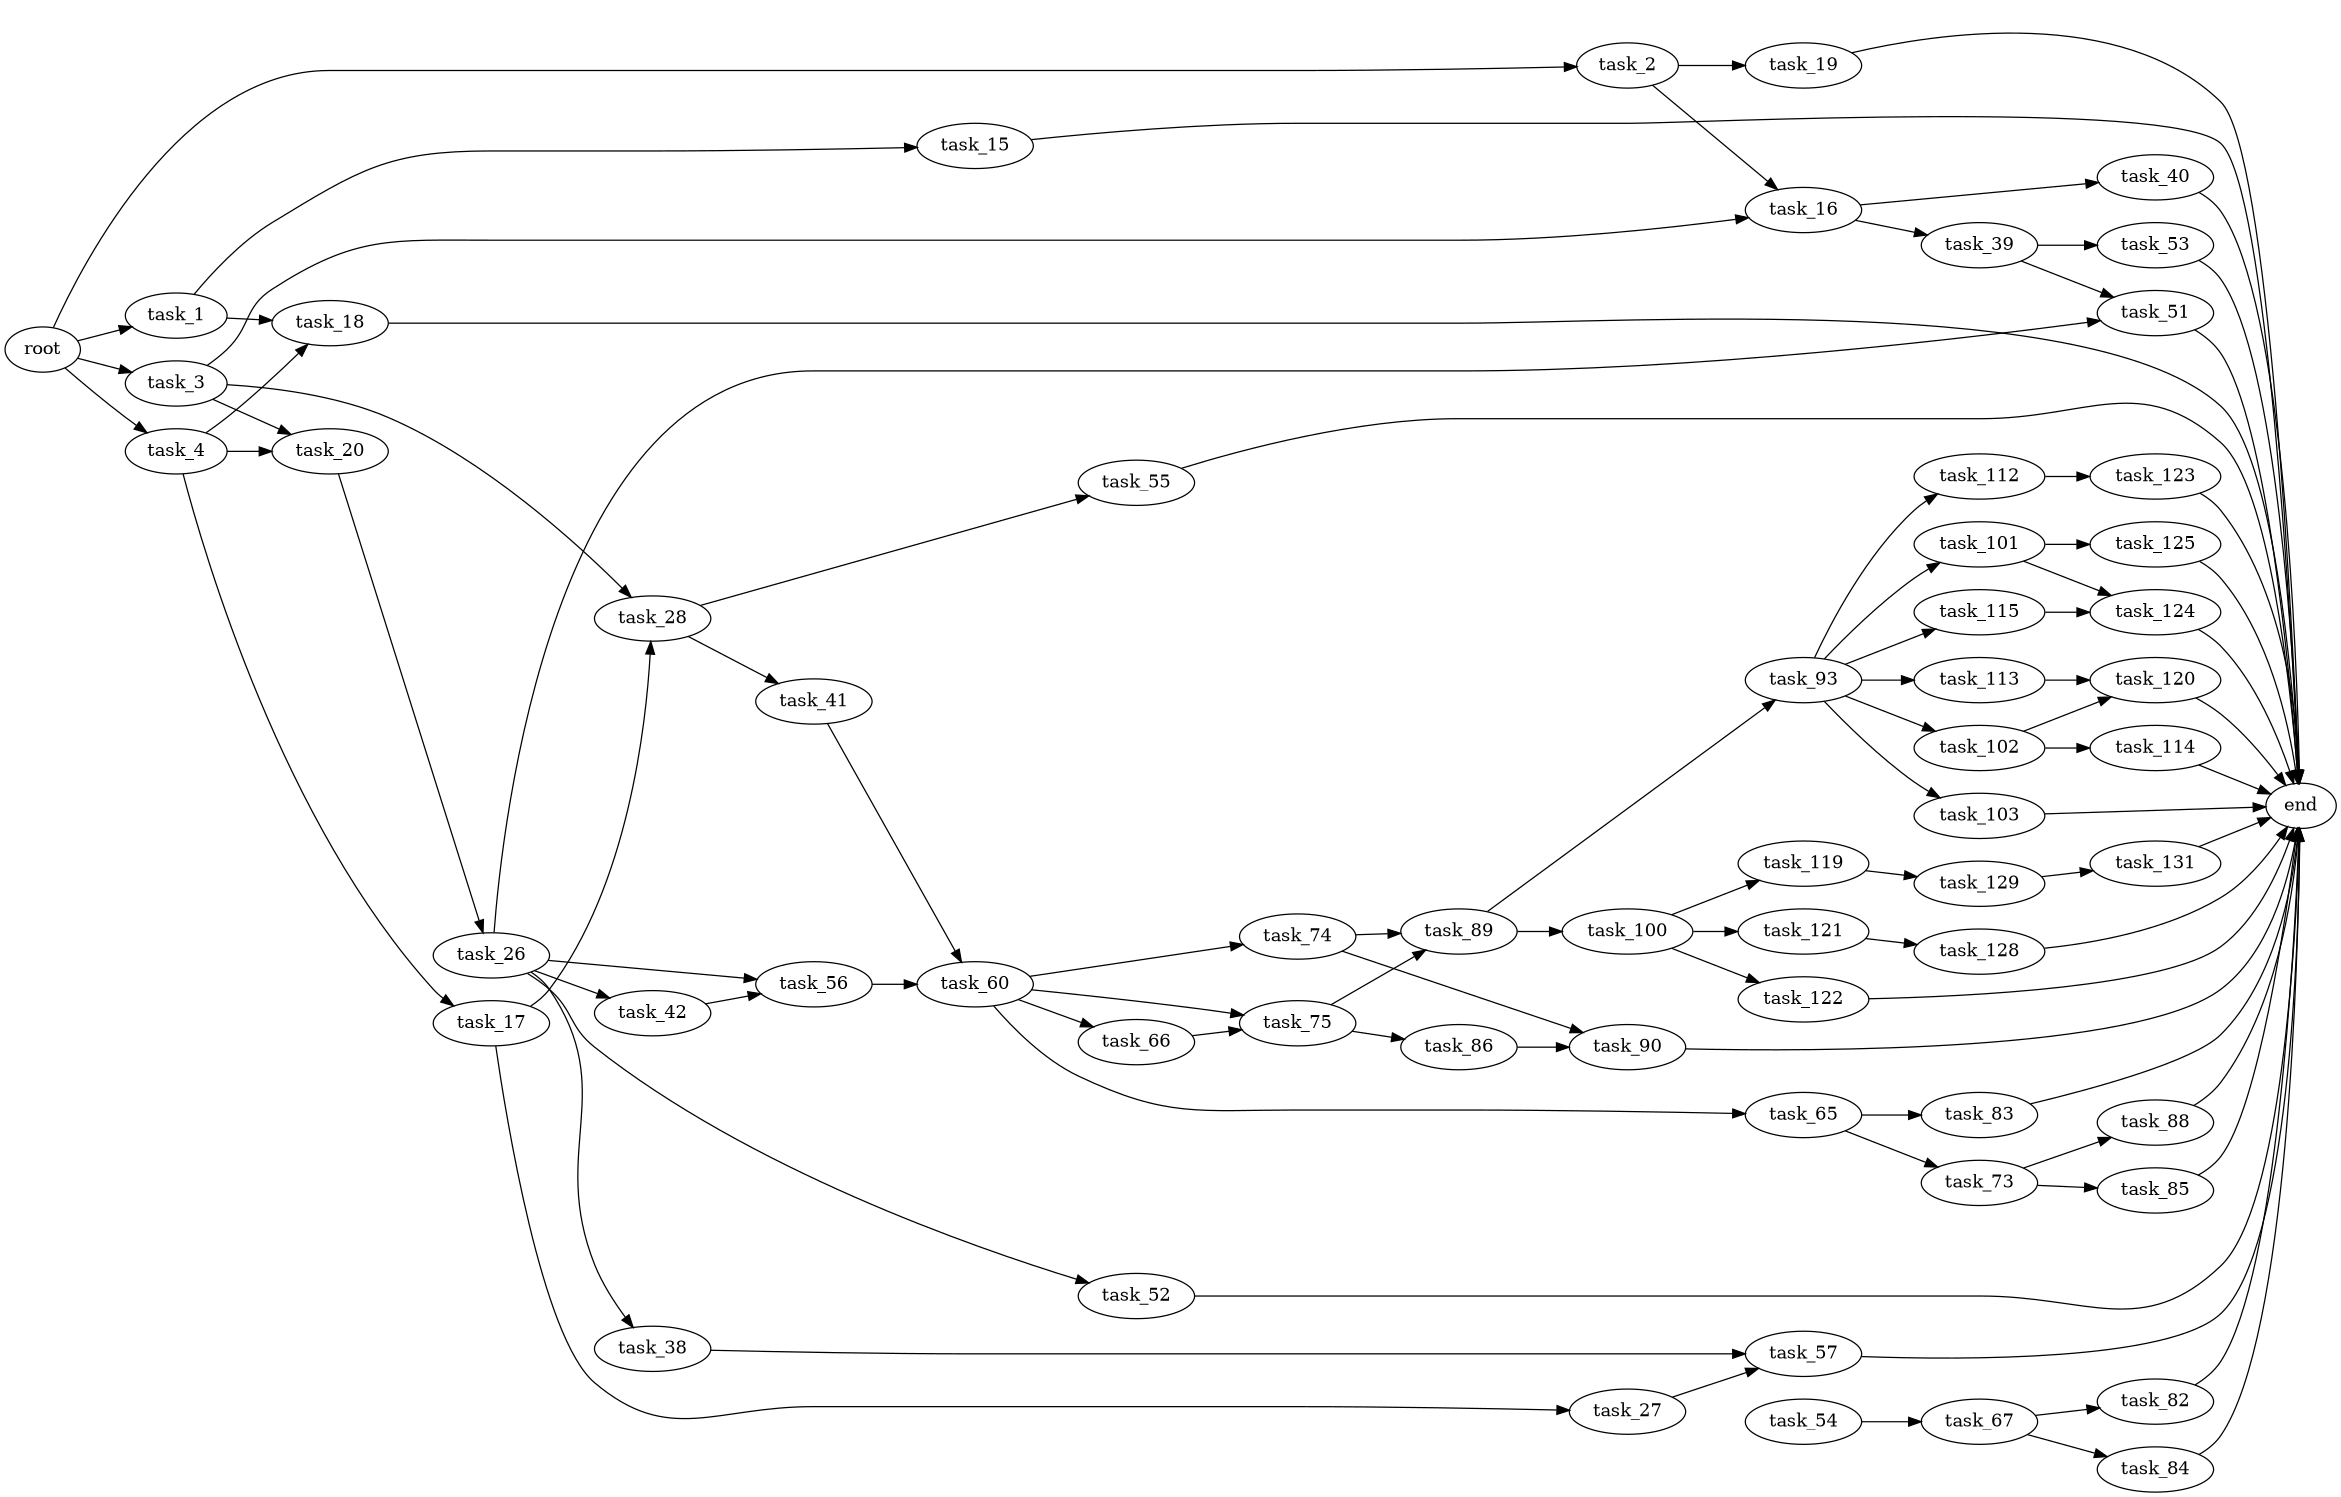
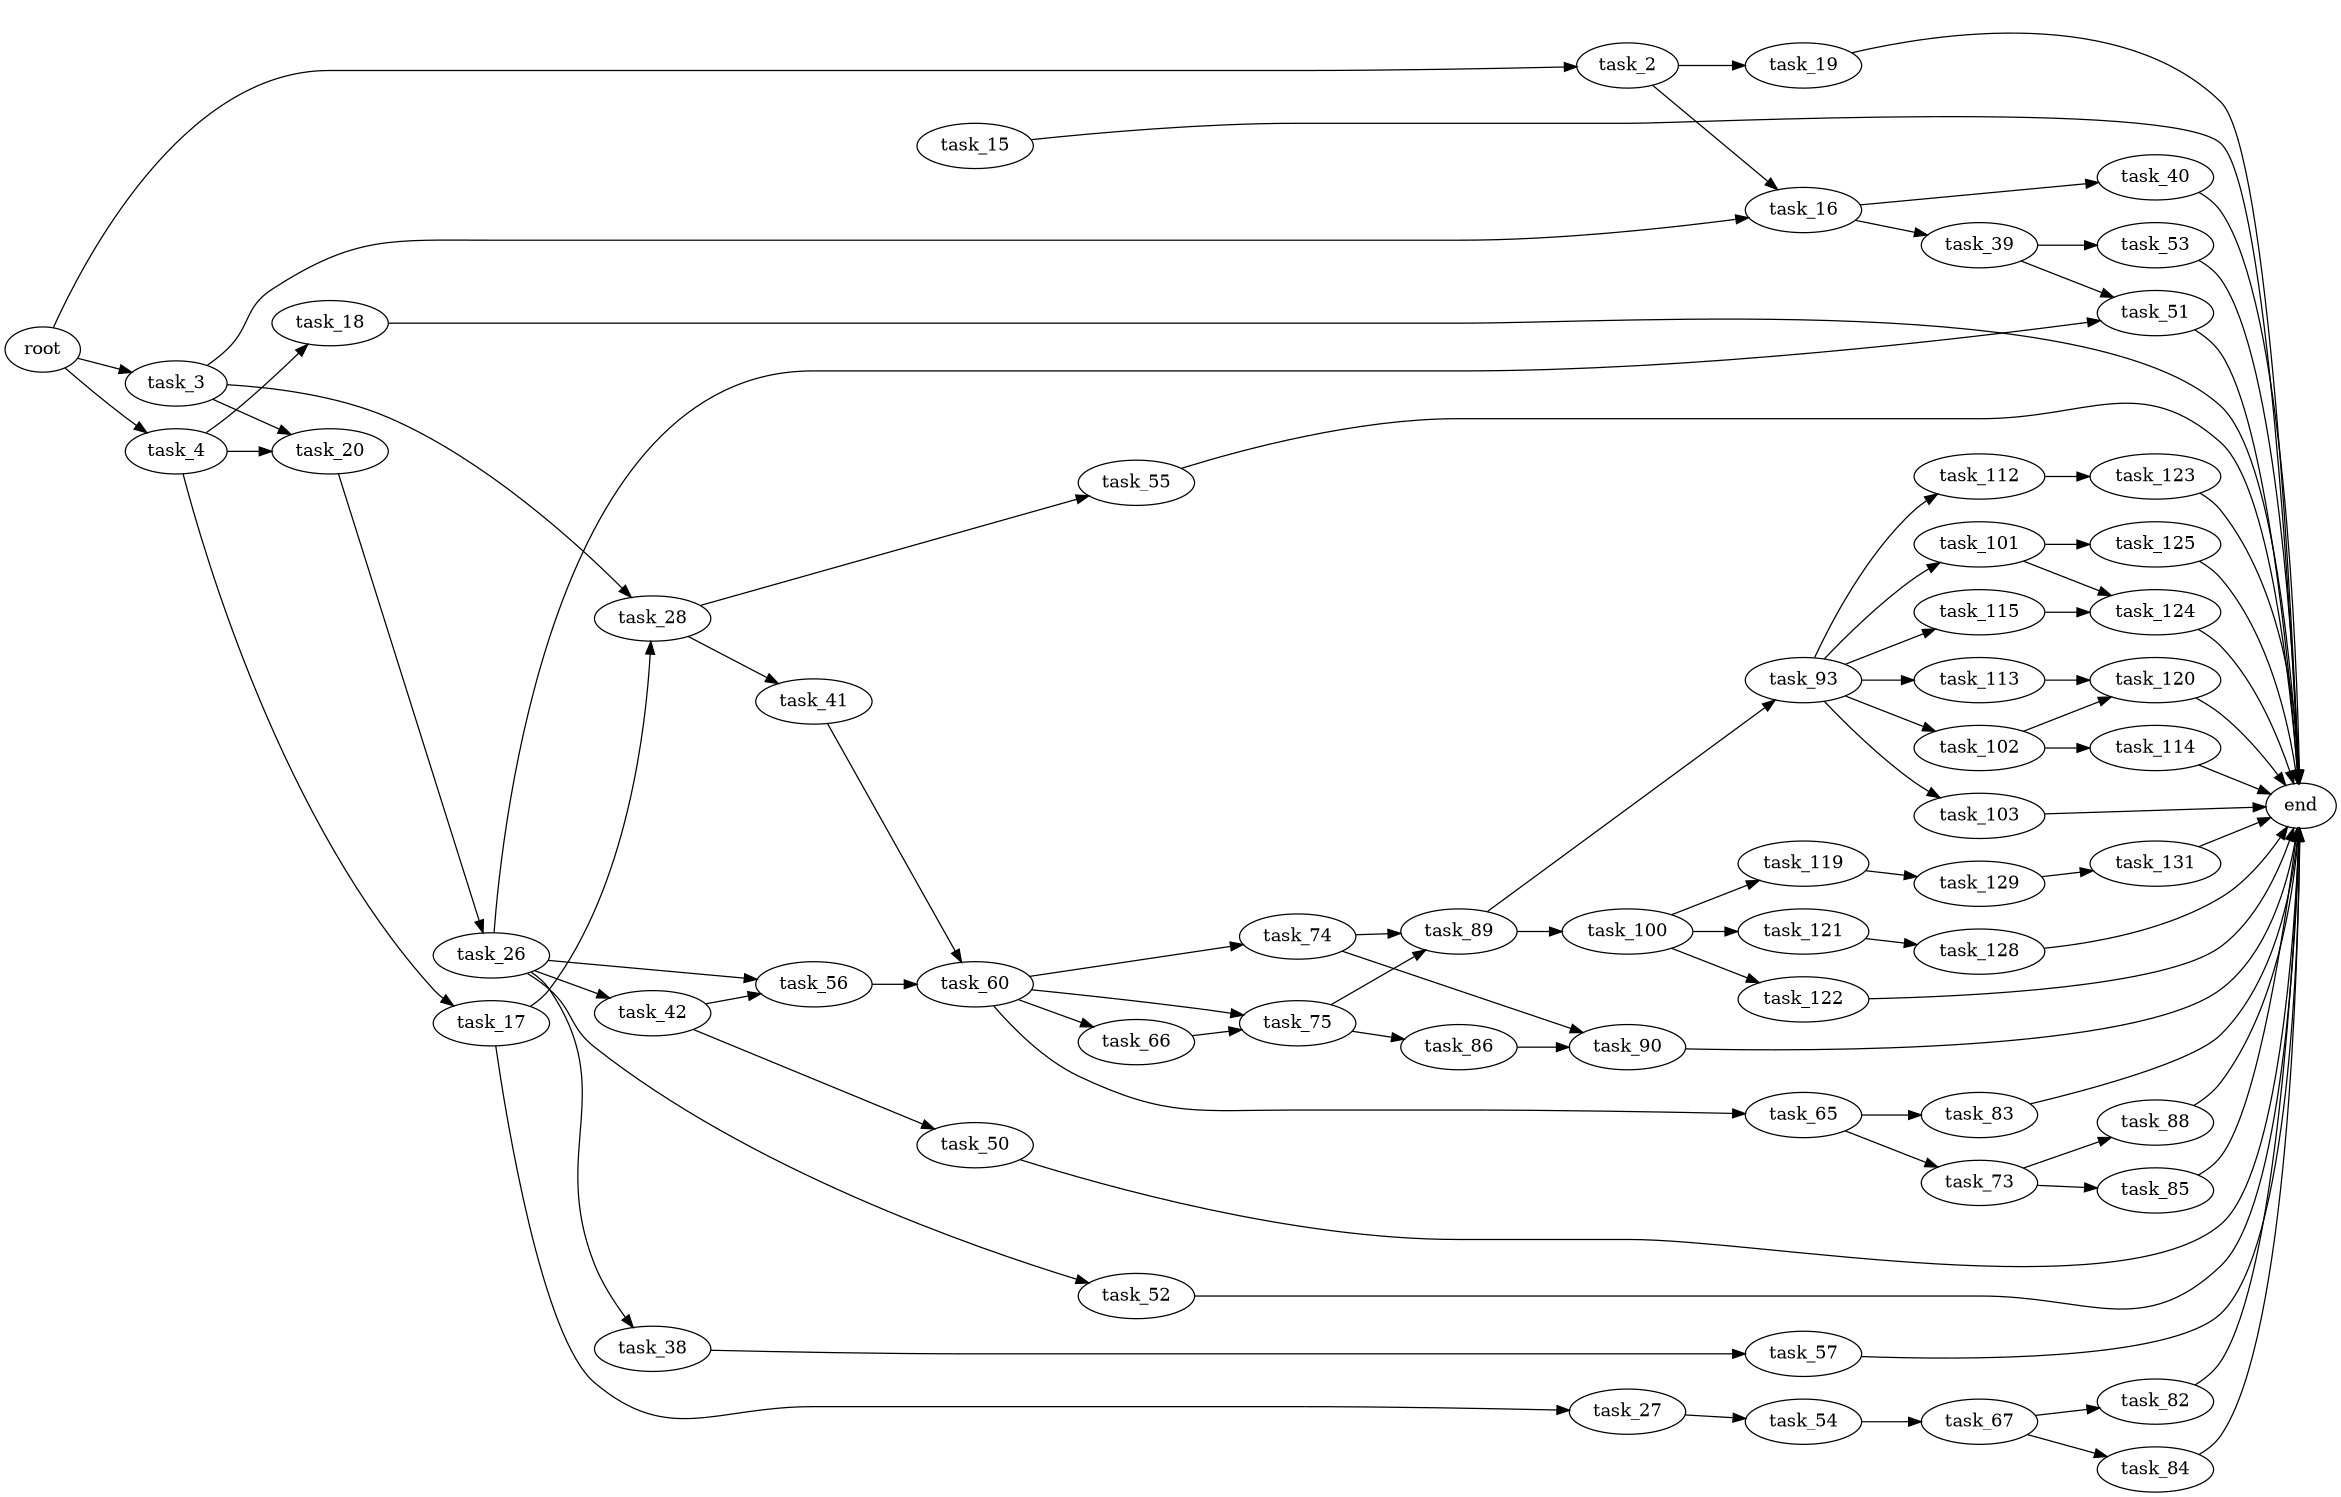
node "task_1": removed
node "task_50": added
edge "task_27" -> "task_57": now "task_27" -> "task_54"
